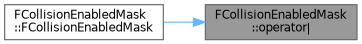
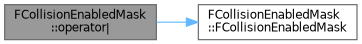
edge "FCollisionEnabledMask ::FCollisionEnabledMask" -> "FCollisionEnabledMask ::operator|": reversed
